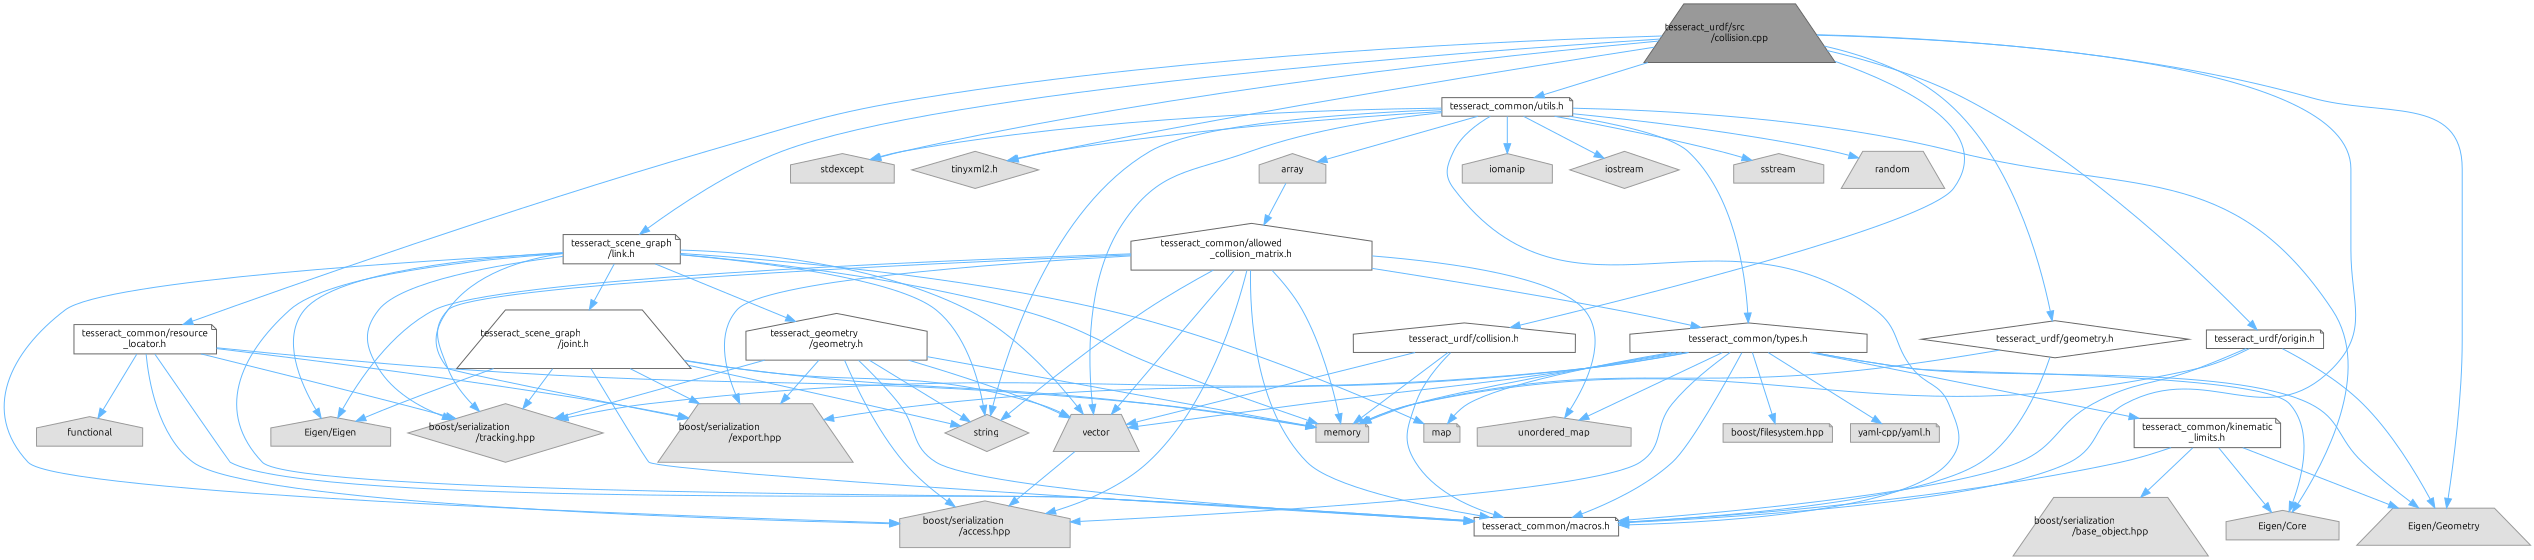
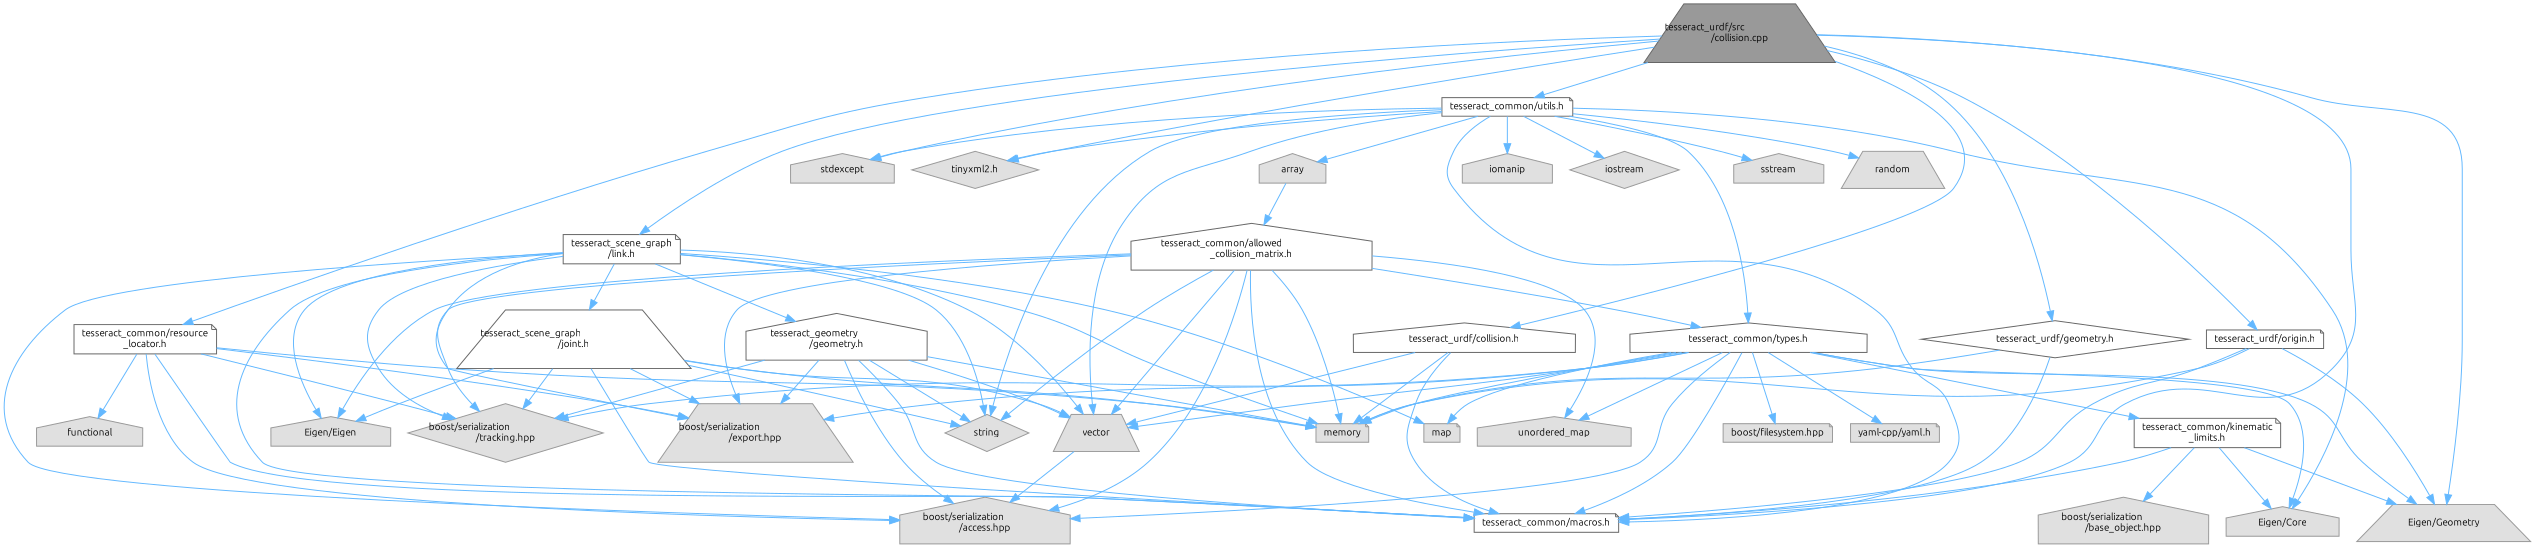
node "boost/serialization /base_object.hpp": shape trapezium -> house
